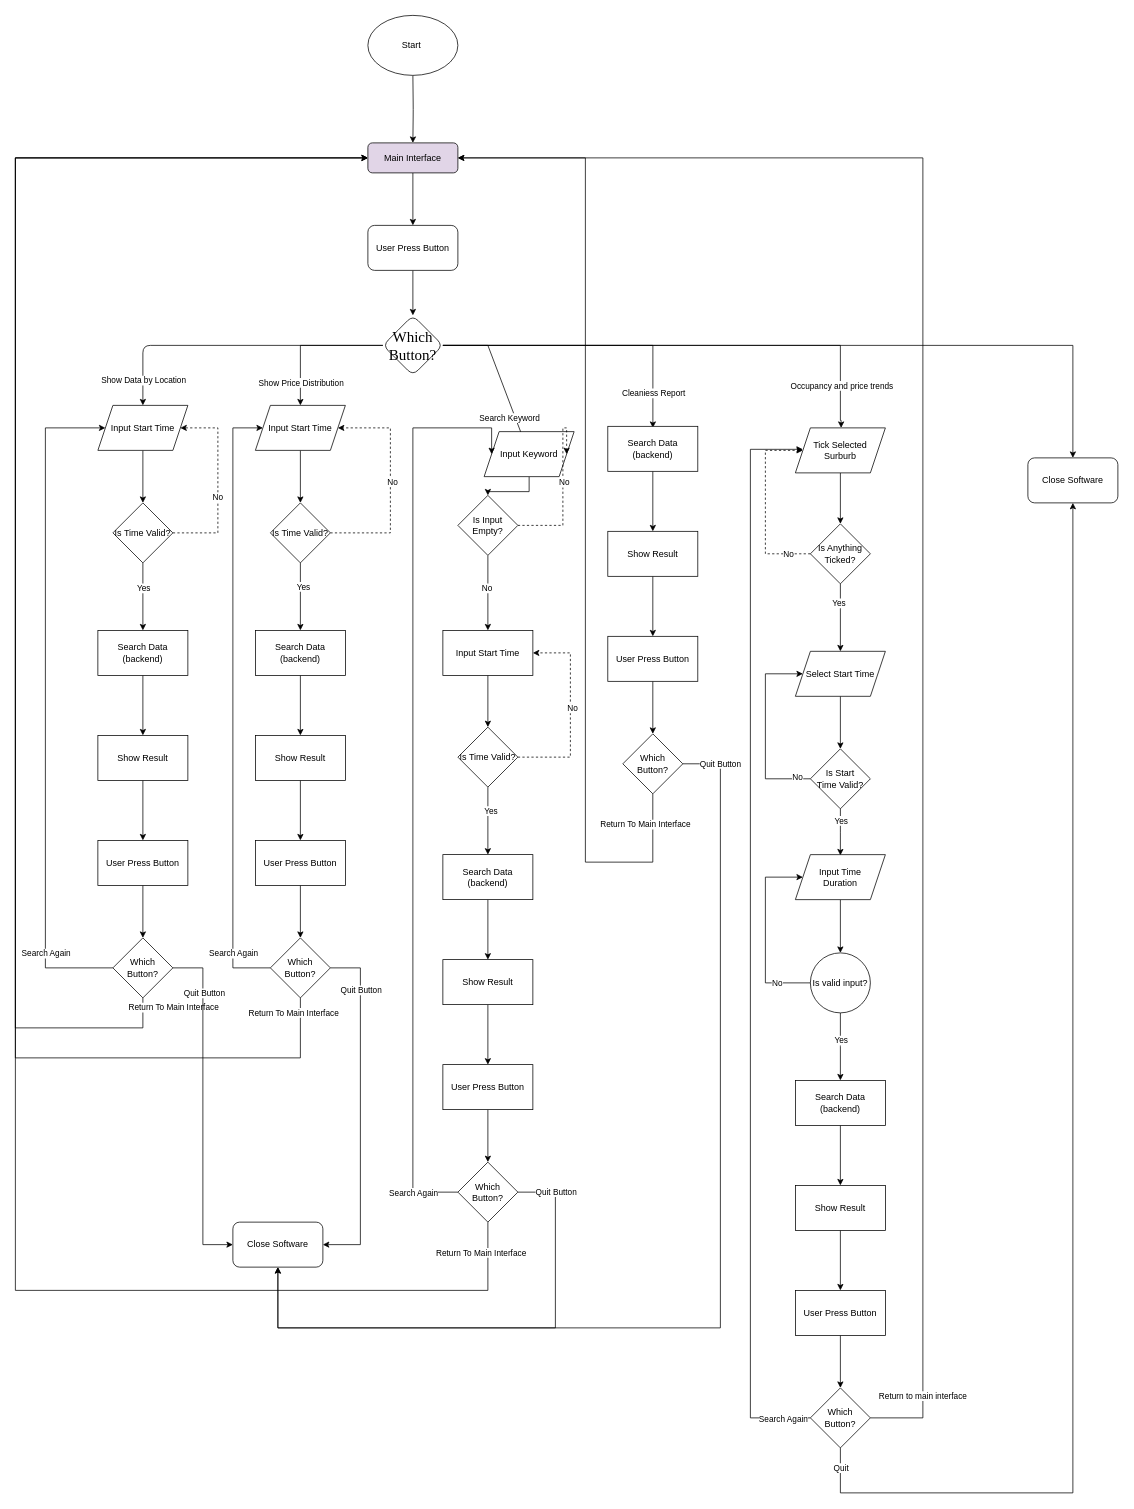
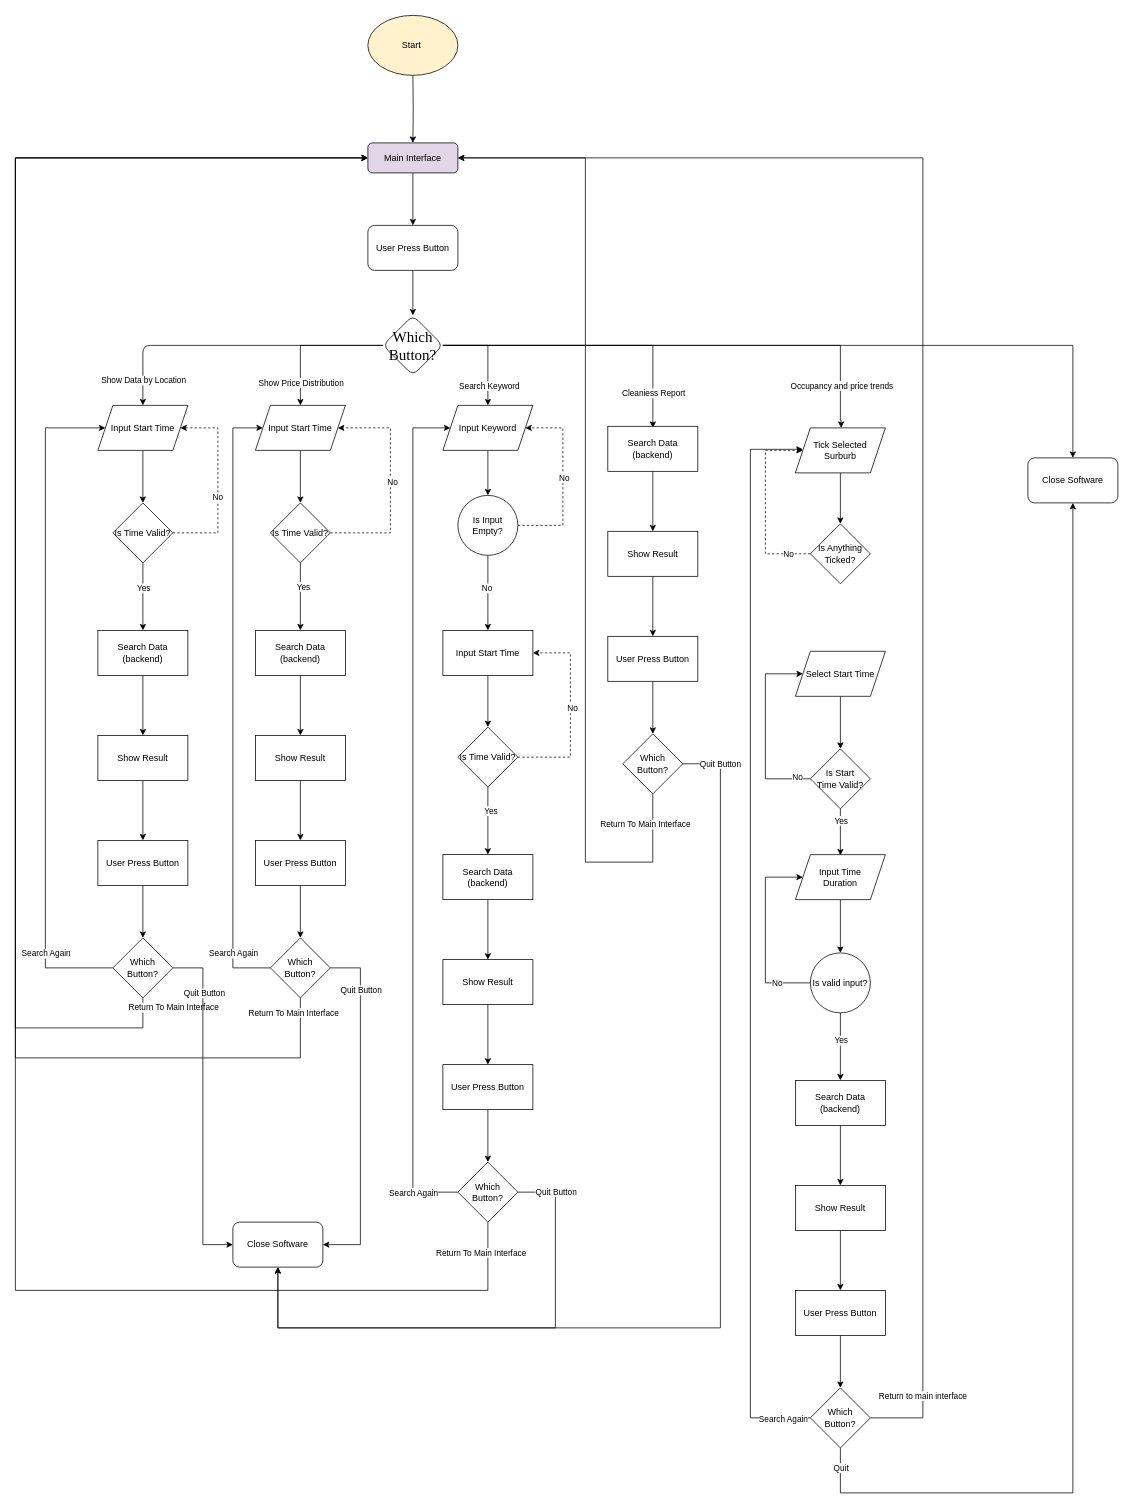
node "Start": fillcolor #ffffff -> #fff2cc
node "Input Keyword": moved (529, 454) -> (488, 428)
node "Is Input Empty?": shape diamond -> ellipse
edge "Is Anything Ticked?" -> "Select Start Time": removed, label "Yes"
